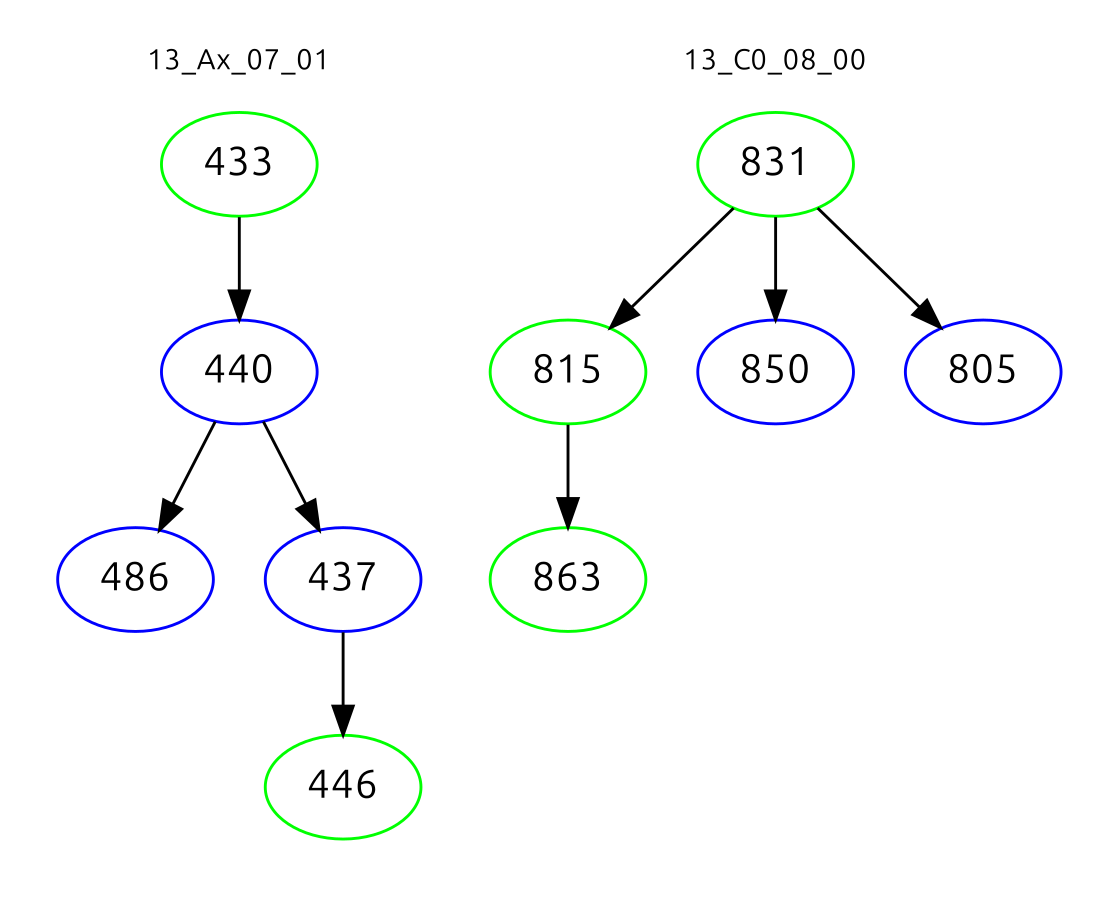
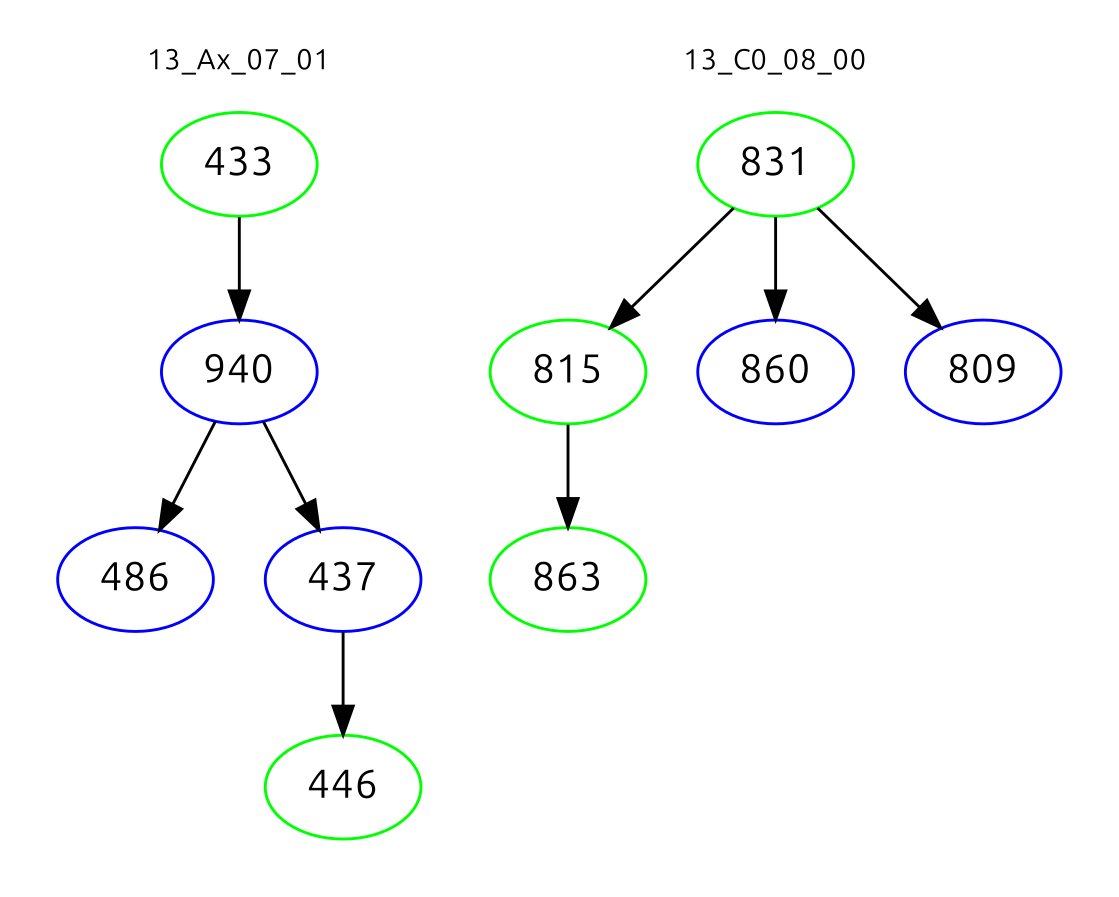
node "440": label "440" -> "940"
node "850": label "850" -> "860"
node "805": label "805" -> "809"
